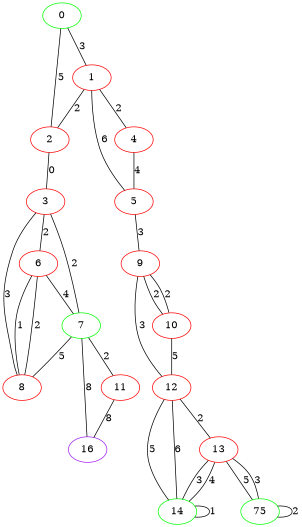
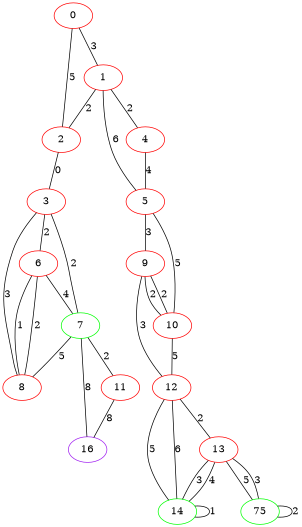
node "0": color green -> red
edge "5" -- "10": added, label "5"
